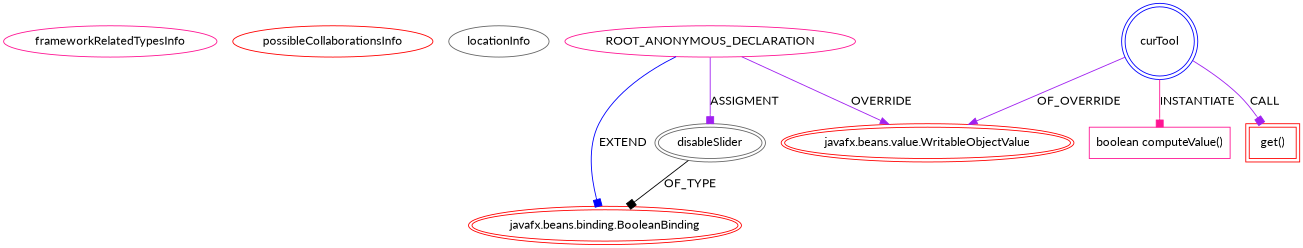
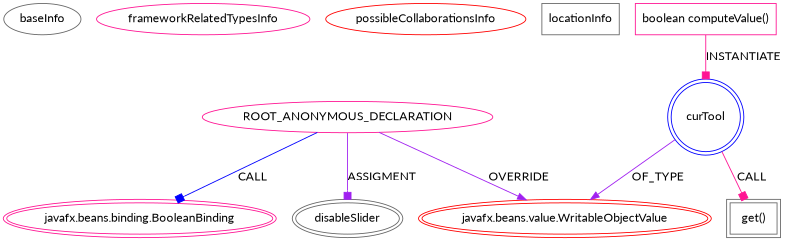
node "baseInfo": added
node "locationInfo": shape ellipse -> box
edge "curTool" -> "get()": color purple -> deeppink
edge "curTool" -> "boolean computeValue()": reversed
edge "curTool" -> "javafx.beans.value.WritableObjectValue": label "OF_OVERRIDE" -> "OF_TYPE"
edge "ROOT_ANONYMOUS_DECLARATION" -> "javafx.beans.binding.BooleanBinding": label "EXTEND" -> "CALL"
node "get()": color red -> gray40
edge "disableSlider" -> "javafx.beans.binding.BooleanBinding": removed, label "OF_TYPE"
node "javafx.beans.binding.BooleanBinding": color red -> deeppink
